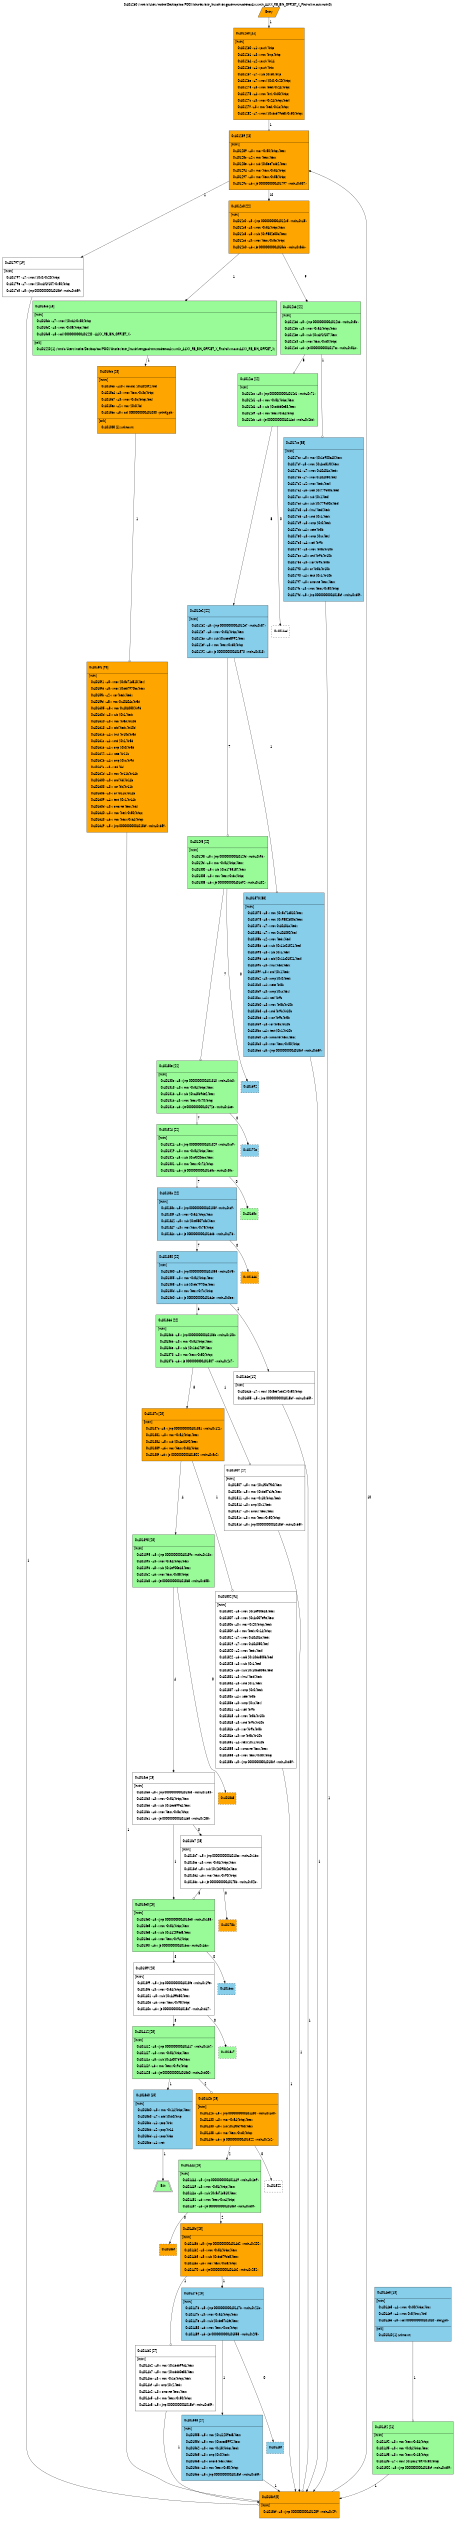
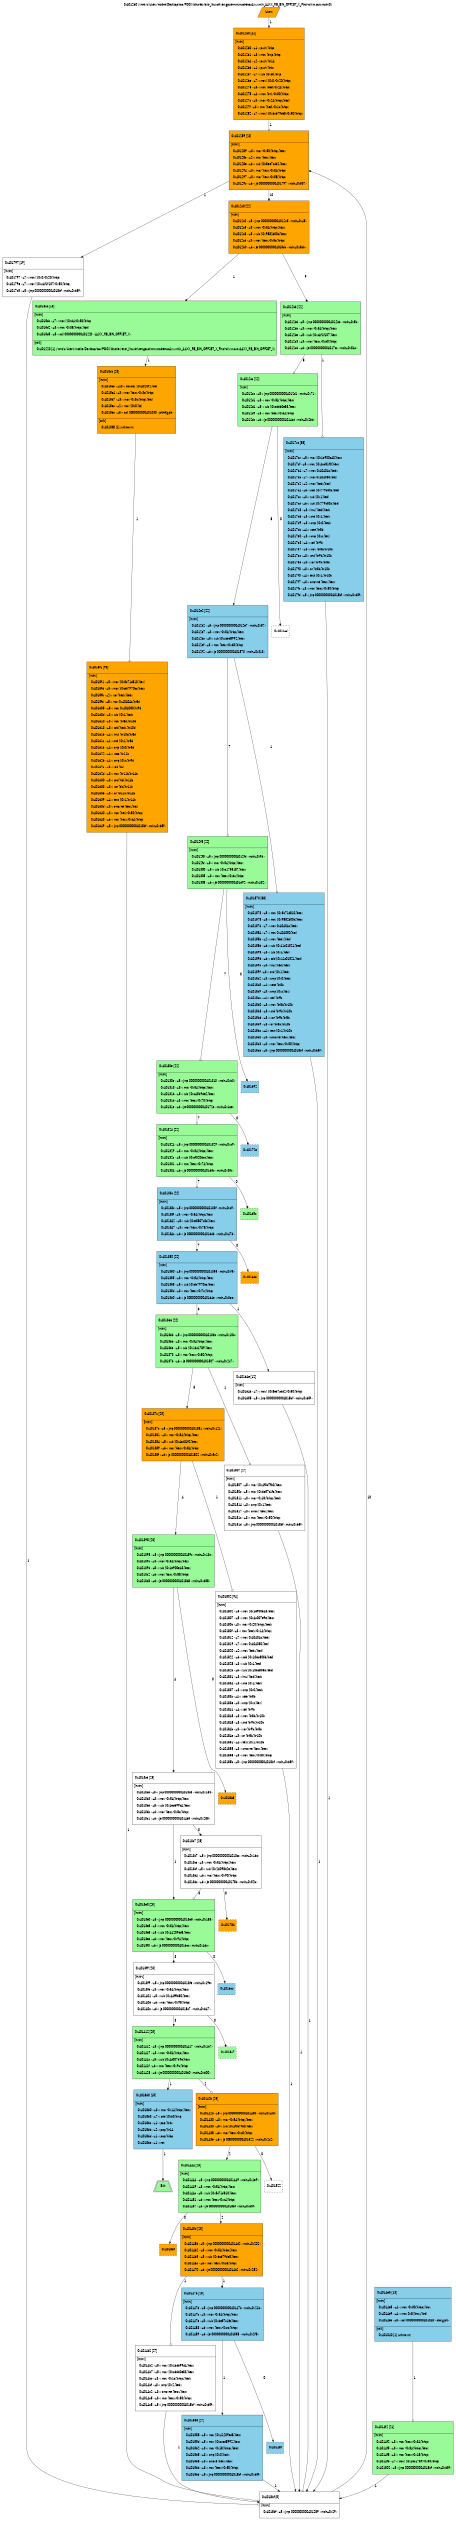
node "Entry": label "Entry" -> "Users"
node "0x4018bf [5]": fillcolor orange -> white
